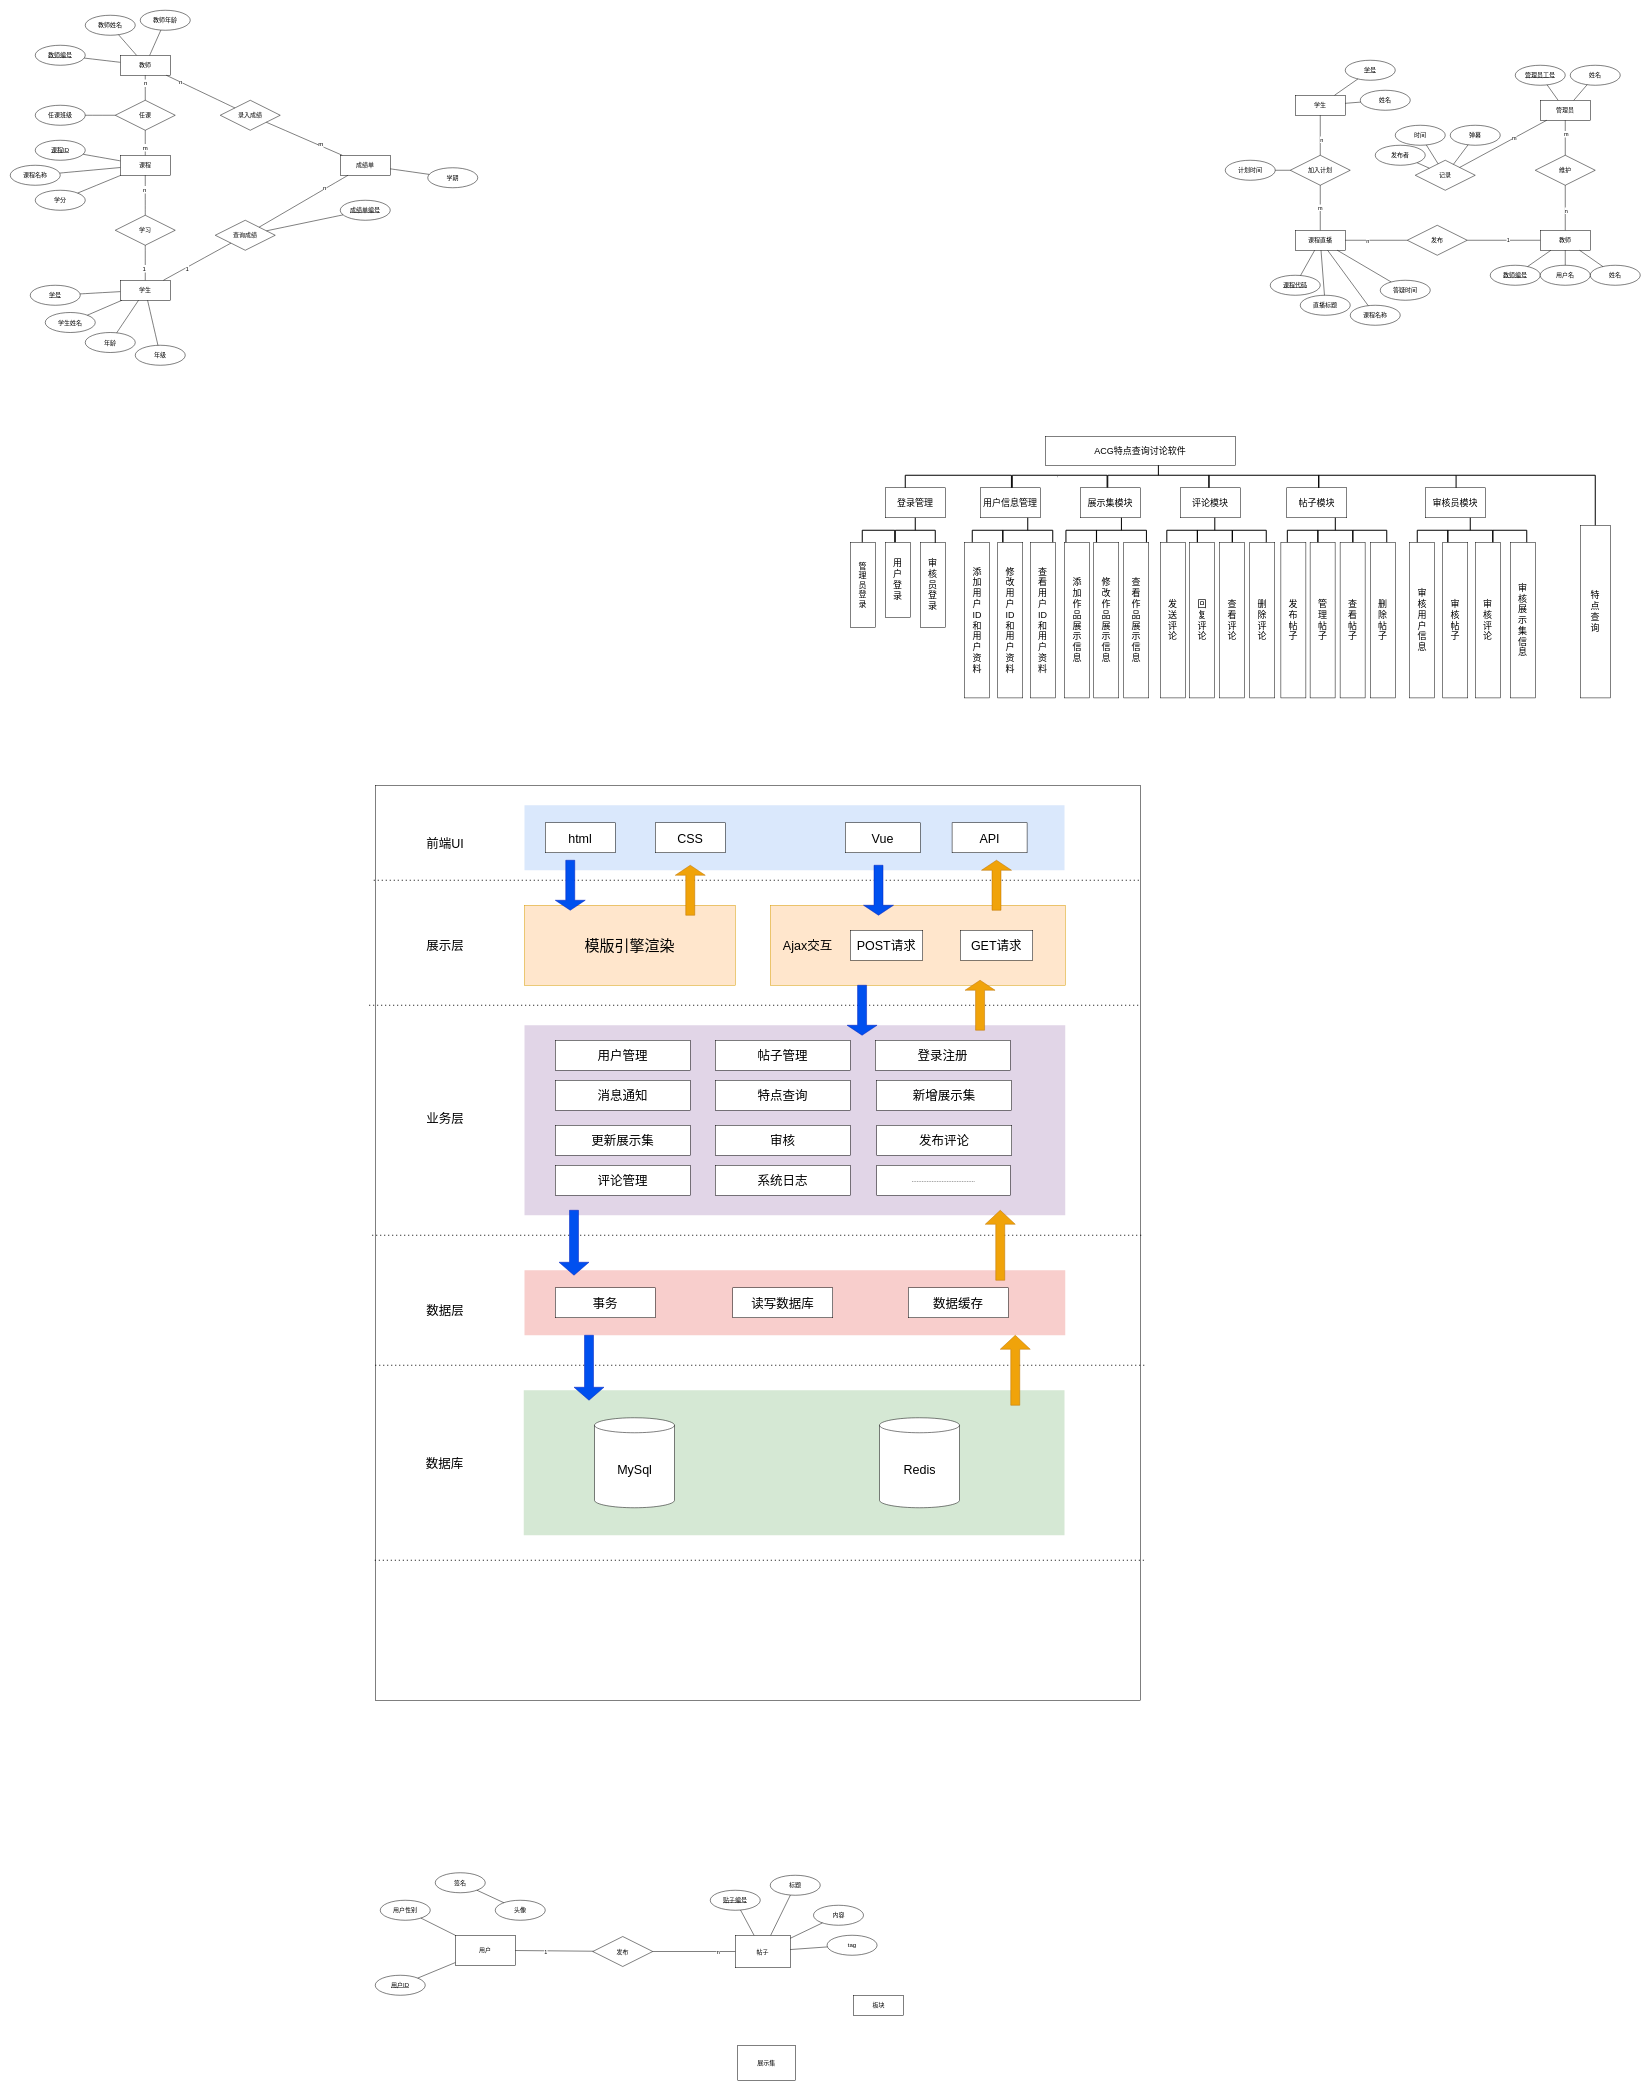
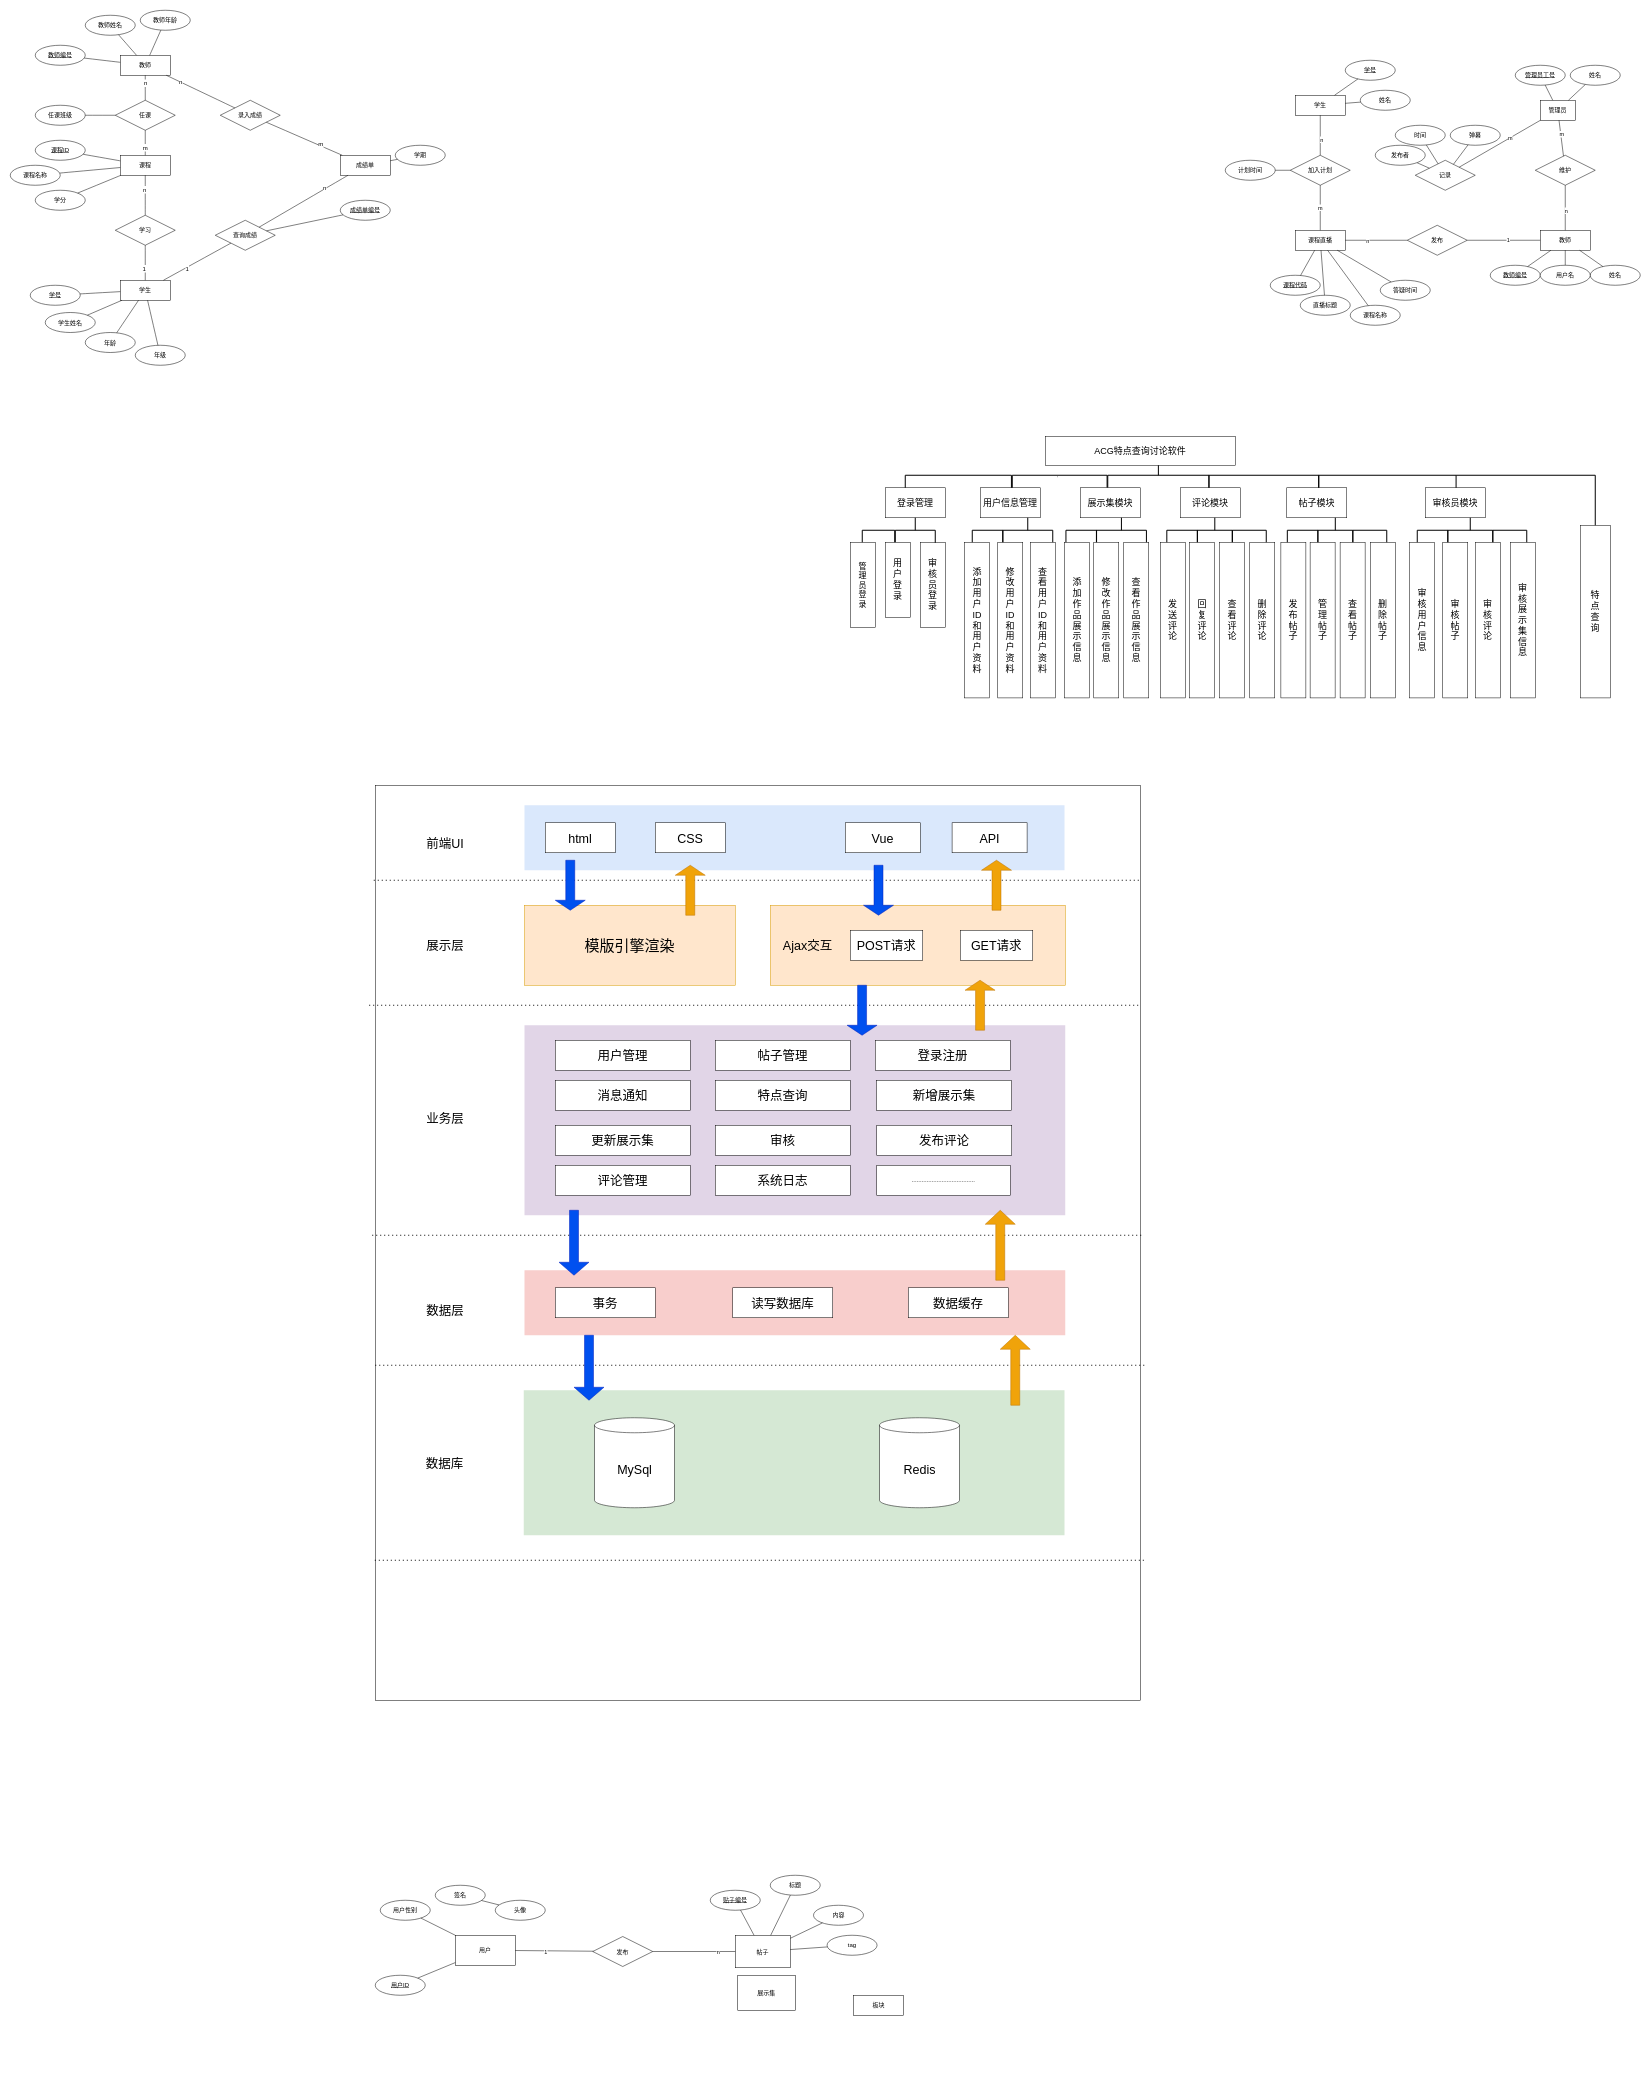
node "管理员": size 50x20 -> 35x20
node "学期": moved (453, 178) -> (420, 155)
node "签名": moved (460, 1883) -> (460, 1895)
node "展示集": moved (767, 2063) -> (767, 1993)
